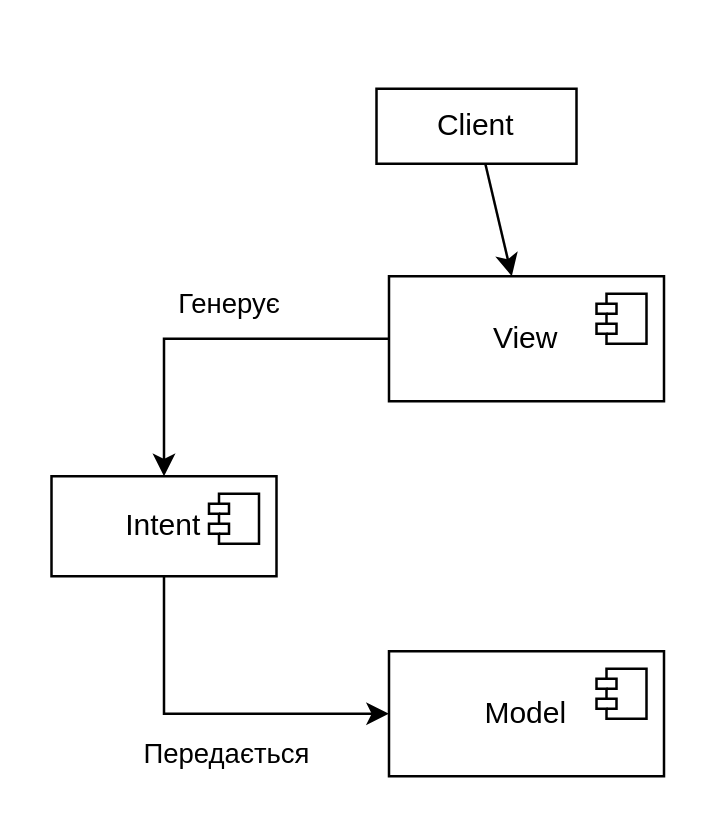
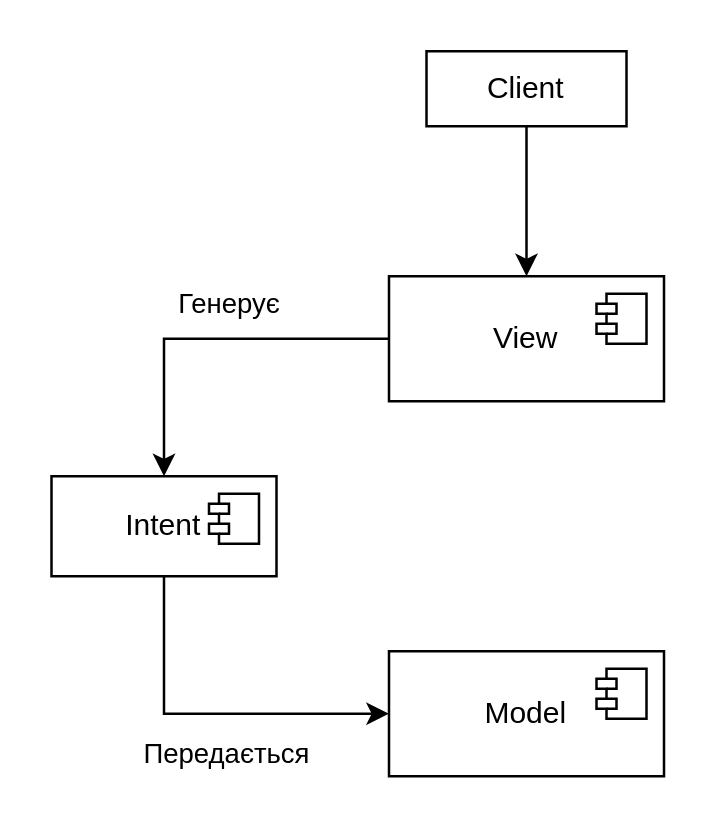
node "Client": moved (476, 126) -> (526, 89)
